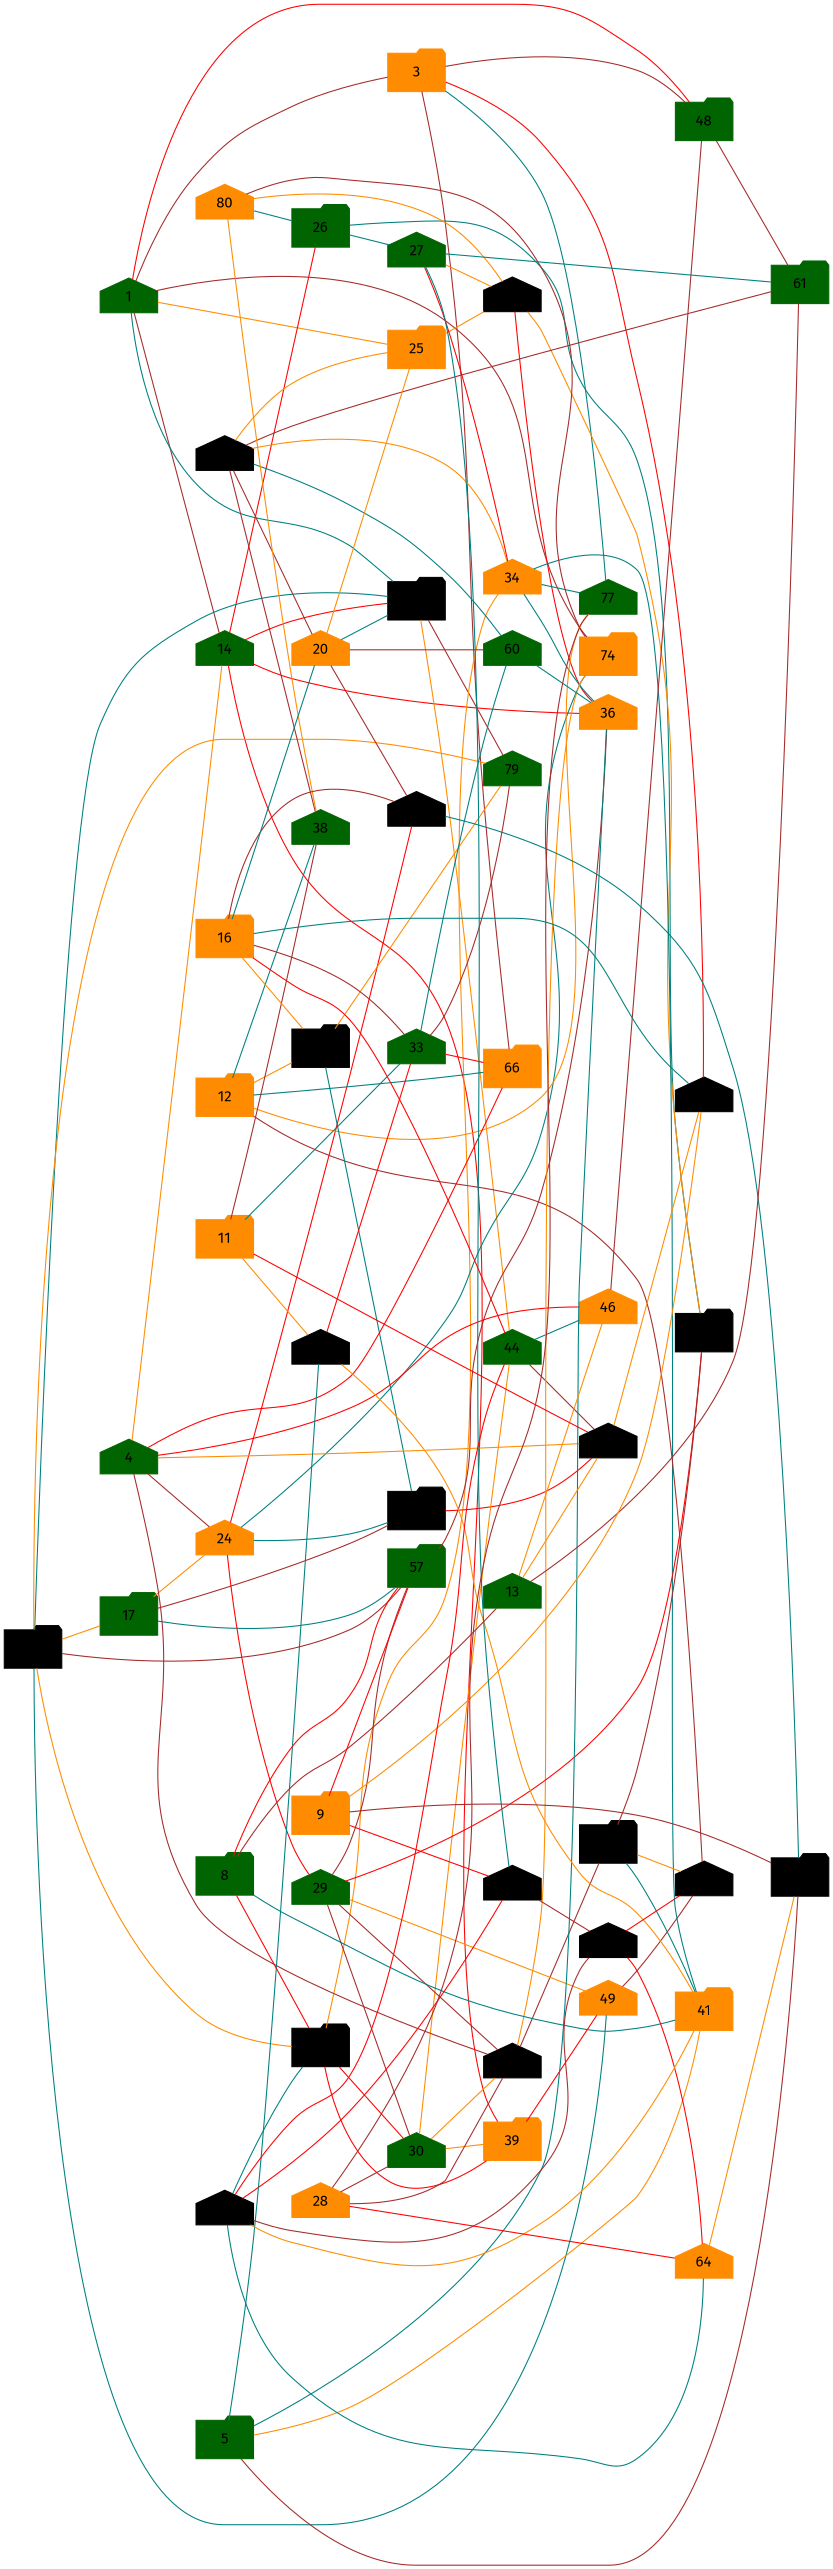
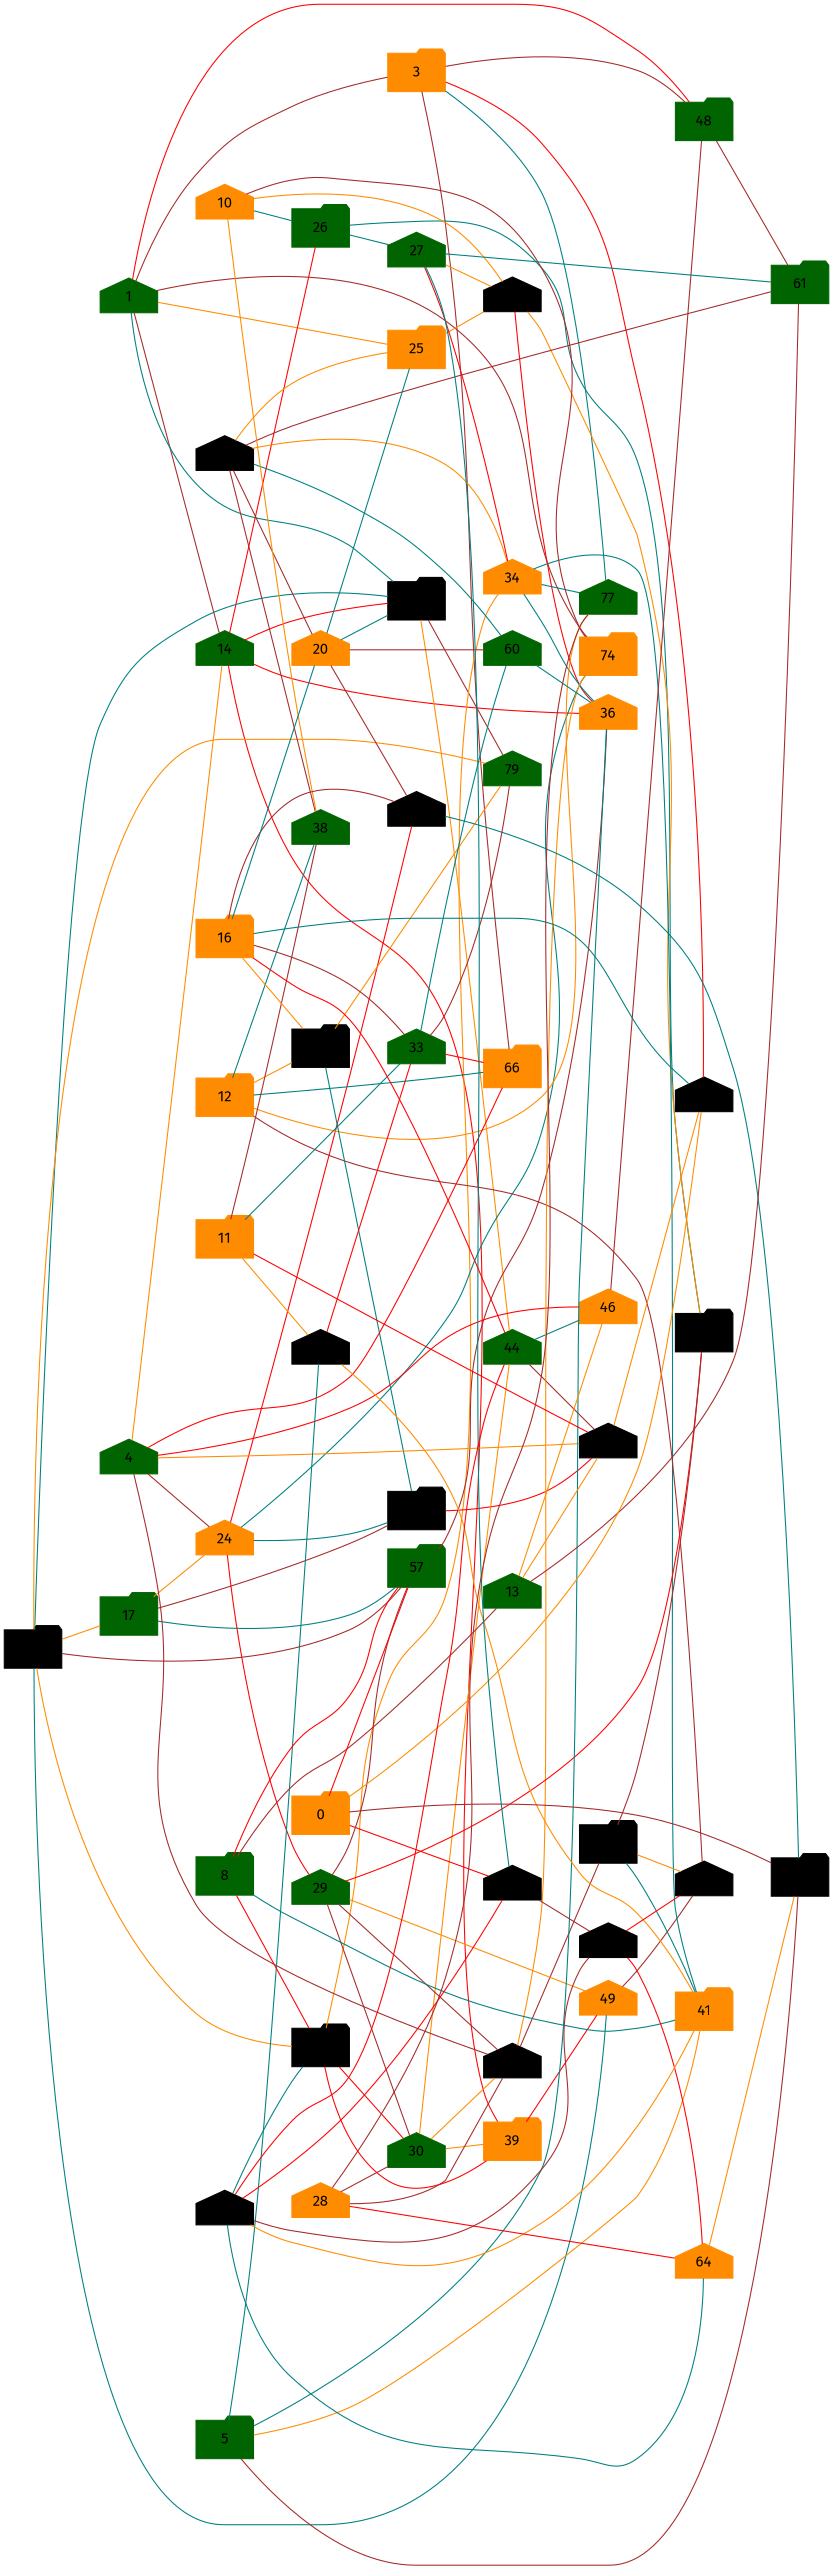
node "80": label "80" -> "10"
edge "25" -- "20": color darkorange -> teal
node "9": label "9" -> "0"
